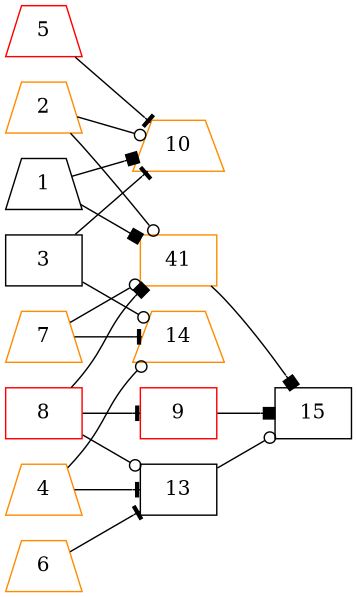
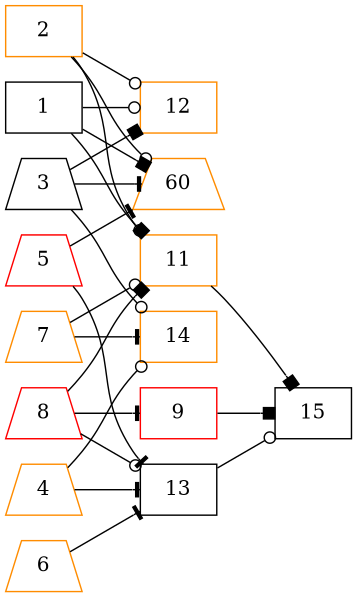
node "2": shape trapezium -> box
node "12": added
node "10": label "10" -> "60"
node "1": shape trapezium -> box
node "3": shape box -> trapezium
node "41": label "41" -> "11"
node "14": shape trapezium -> box
edge "5" -> "13": added
node "8": shape box -> trapezium
